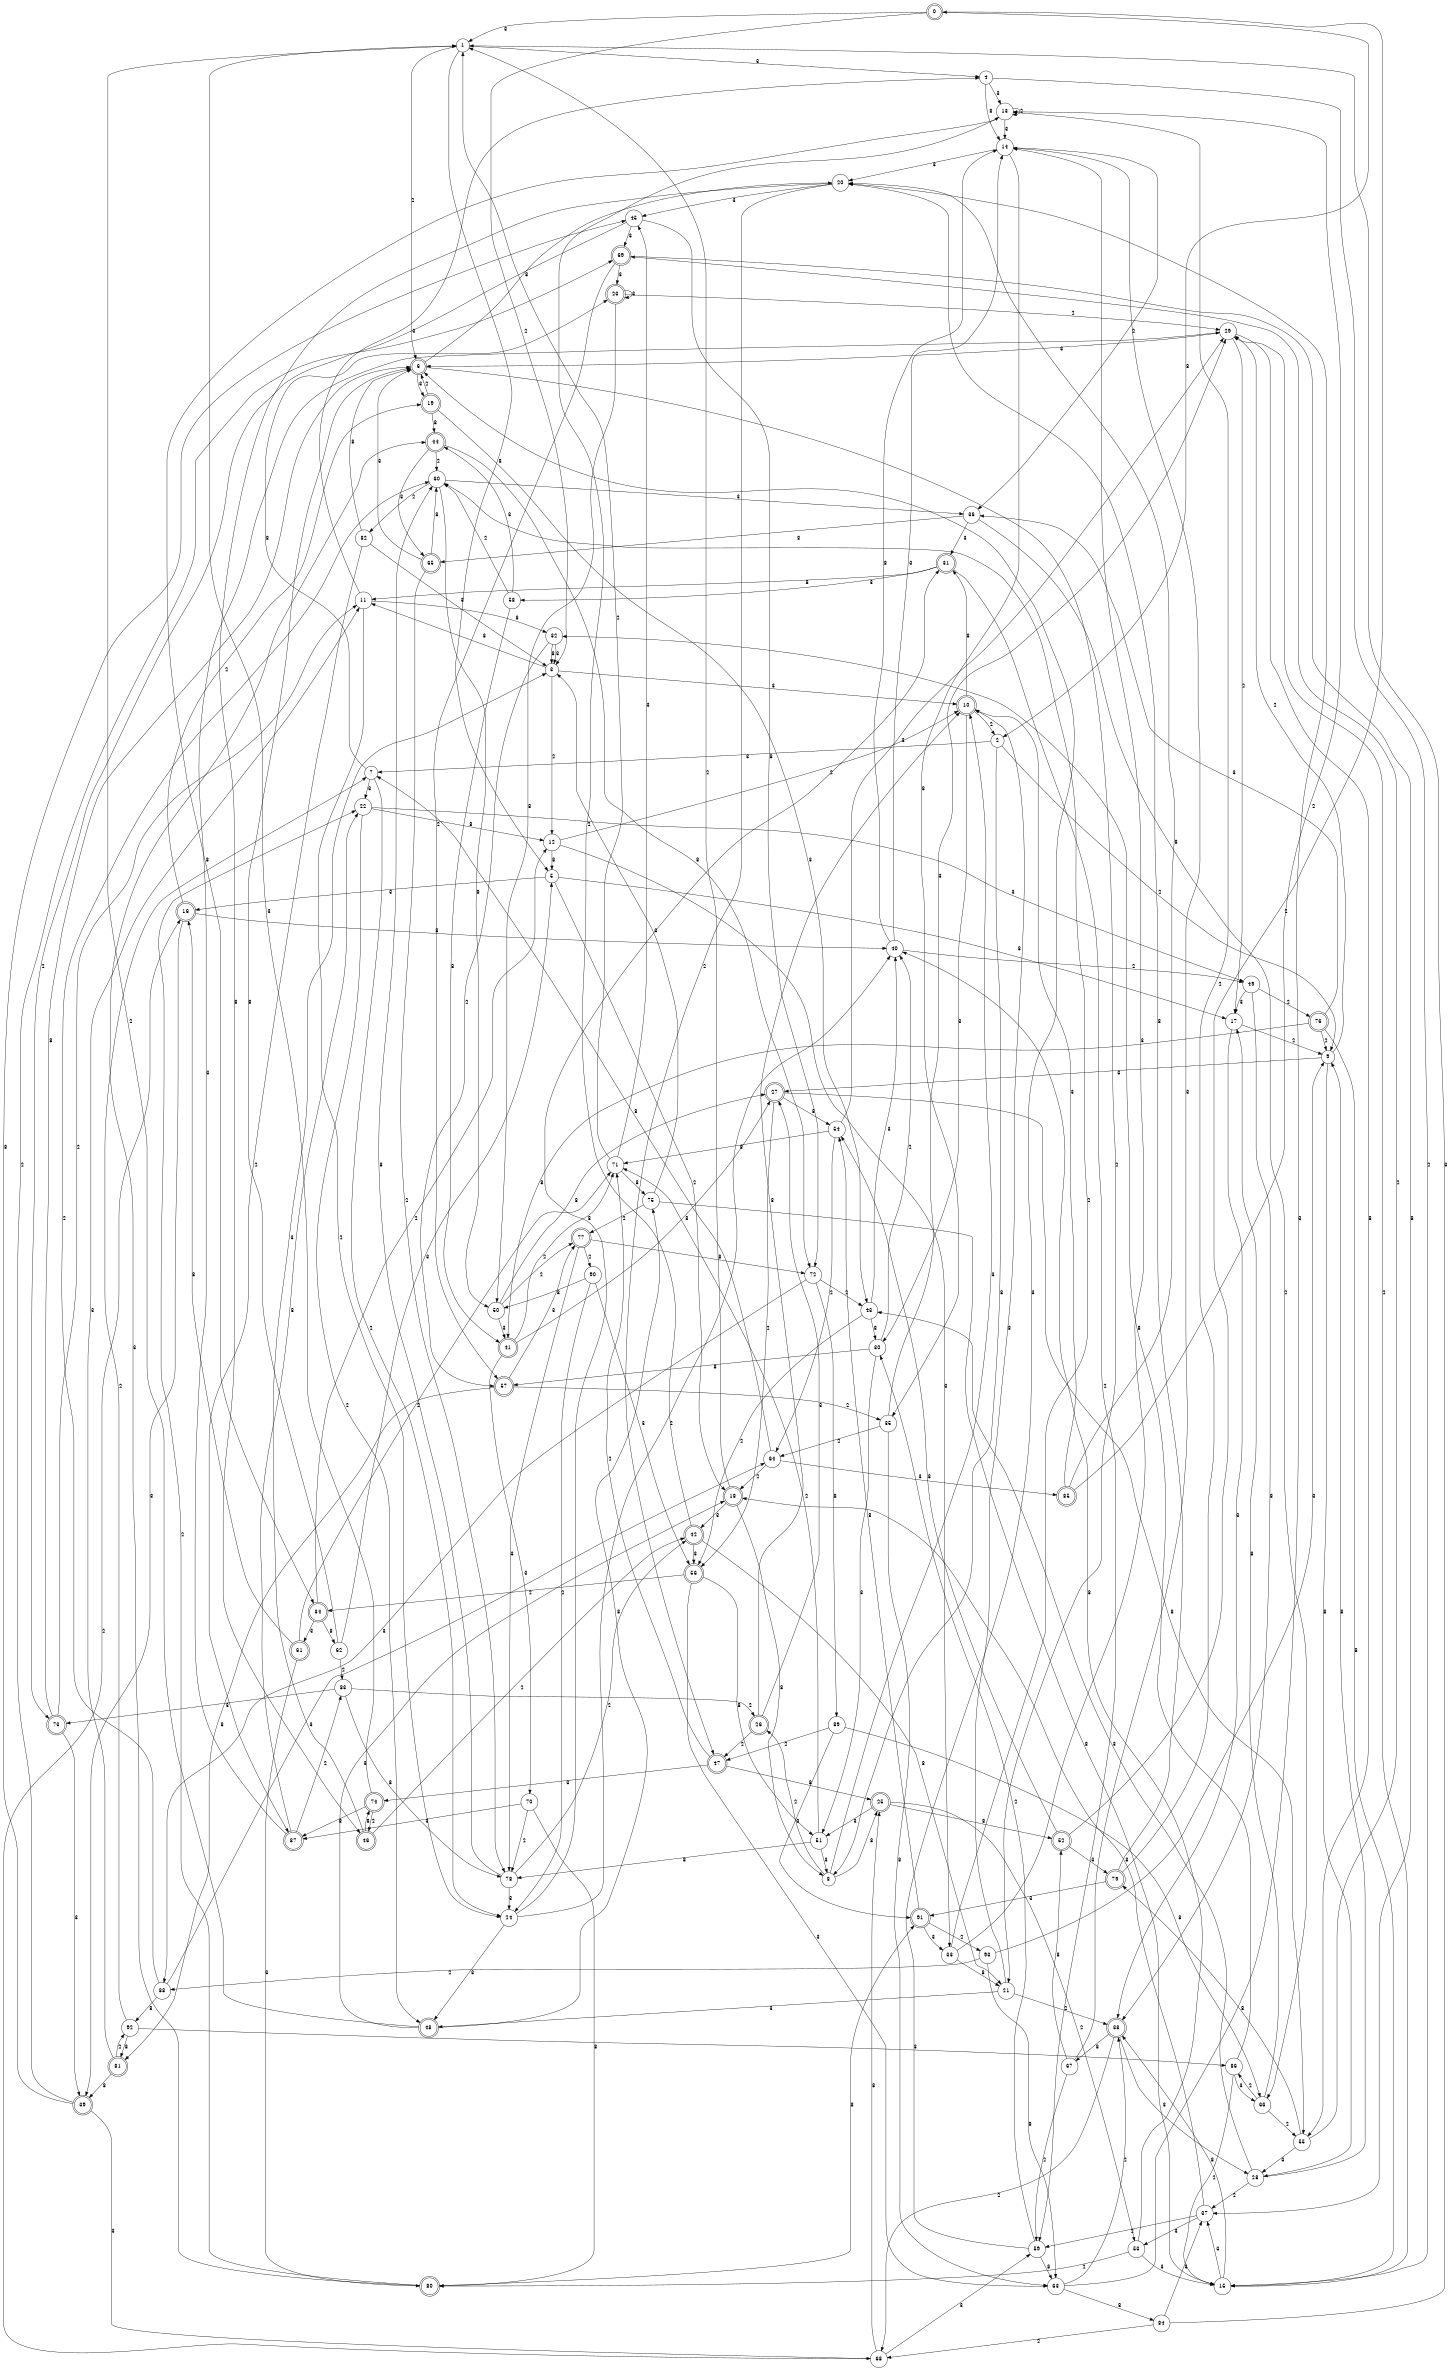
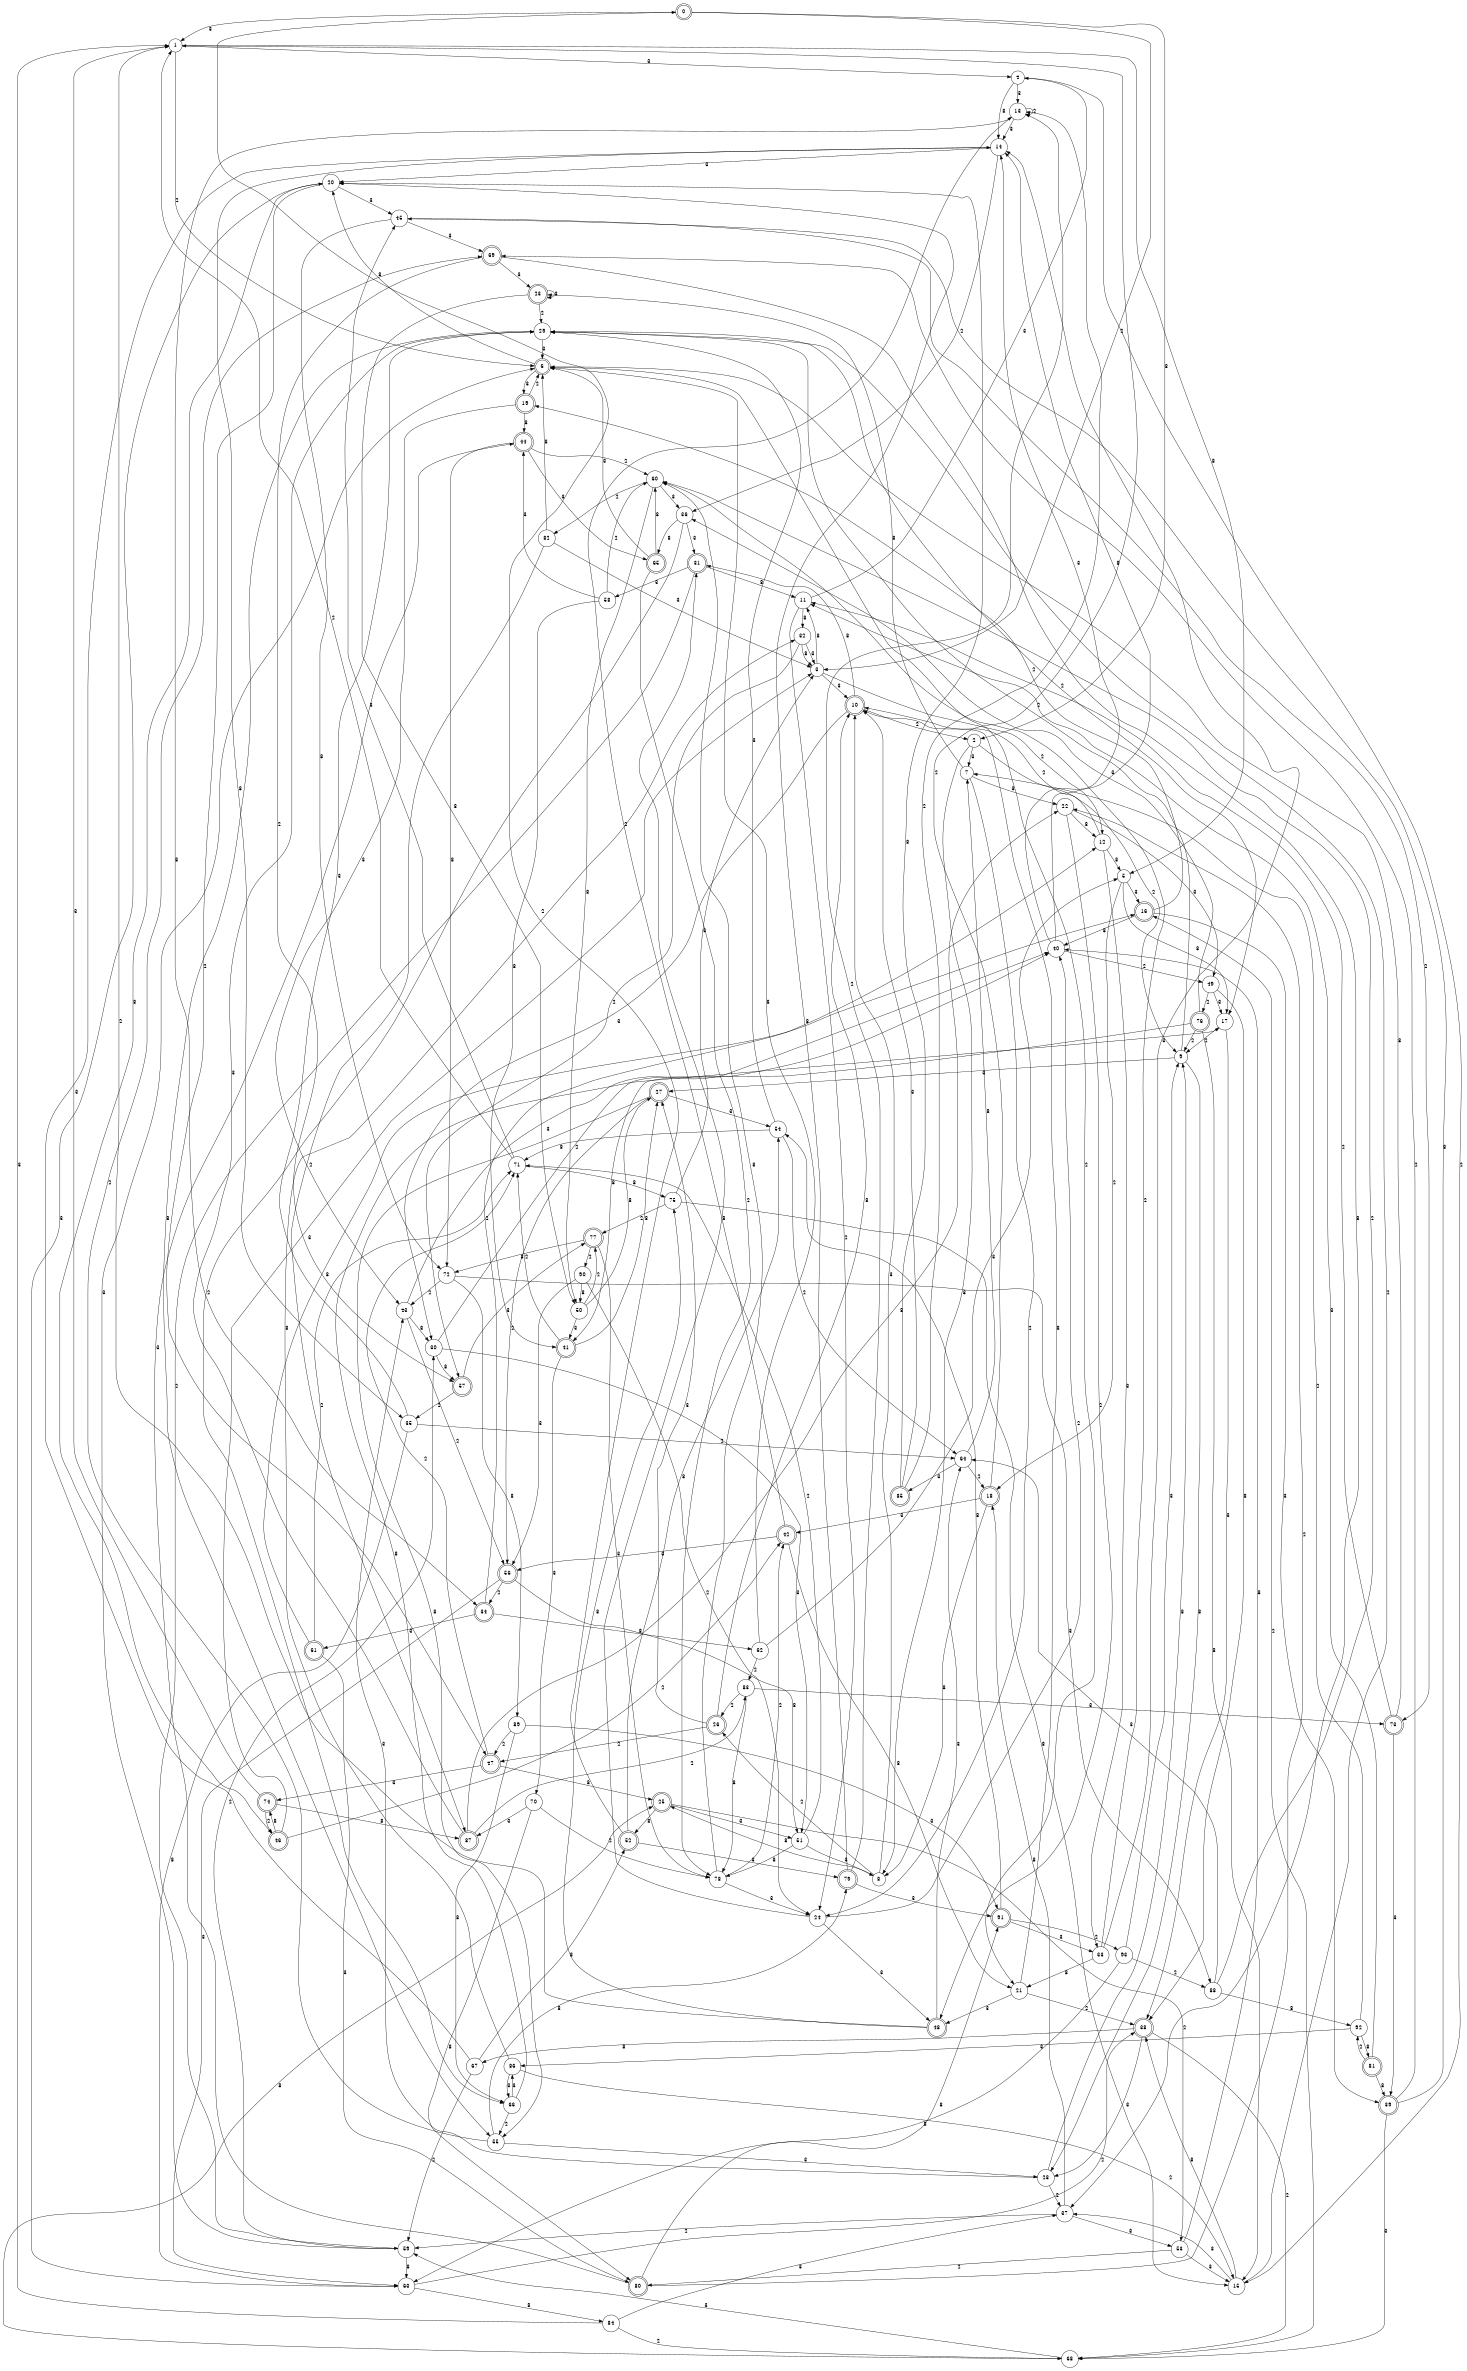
edge "57" -> "81": removed, label "8"
edge "48" -> "18": now "48" -> "64"
edge "66" -> "86": label "2" -> "3"
